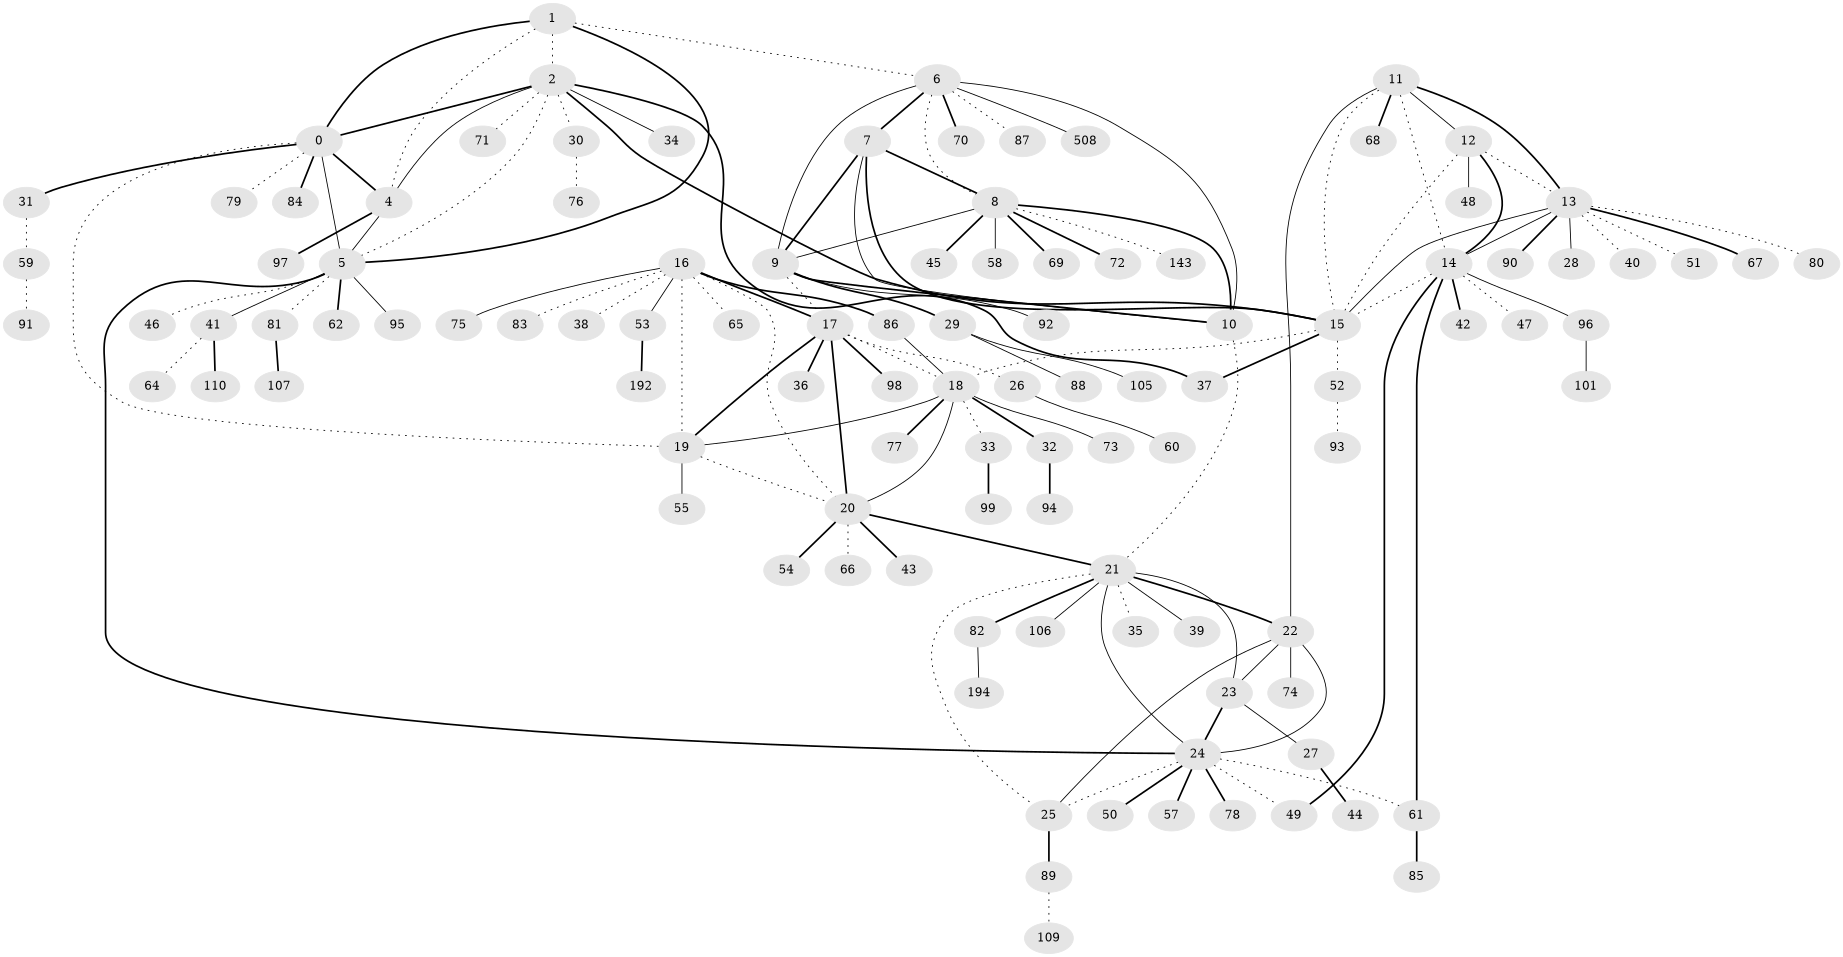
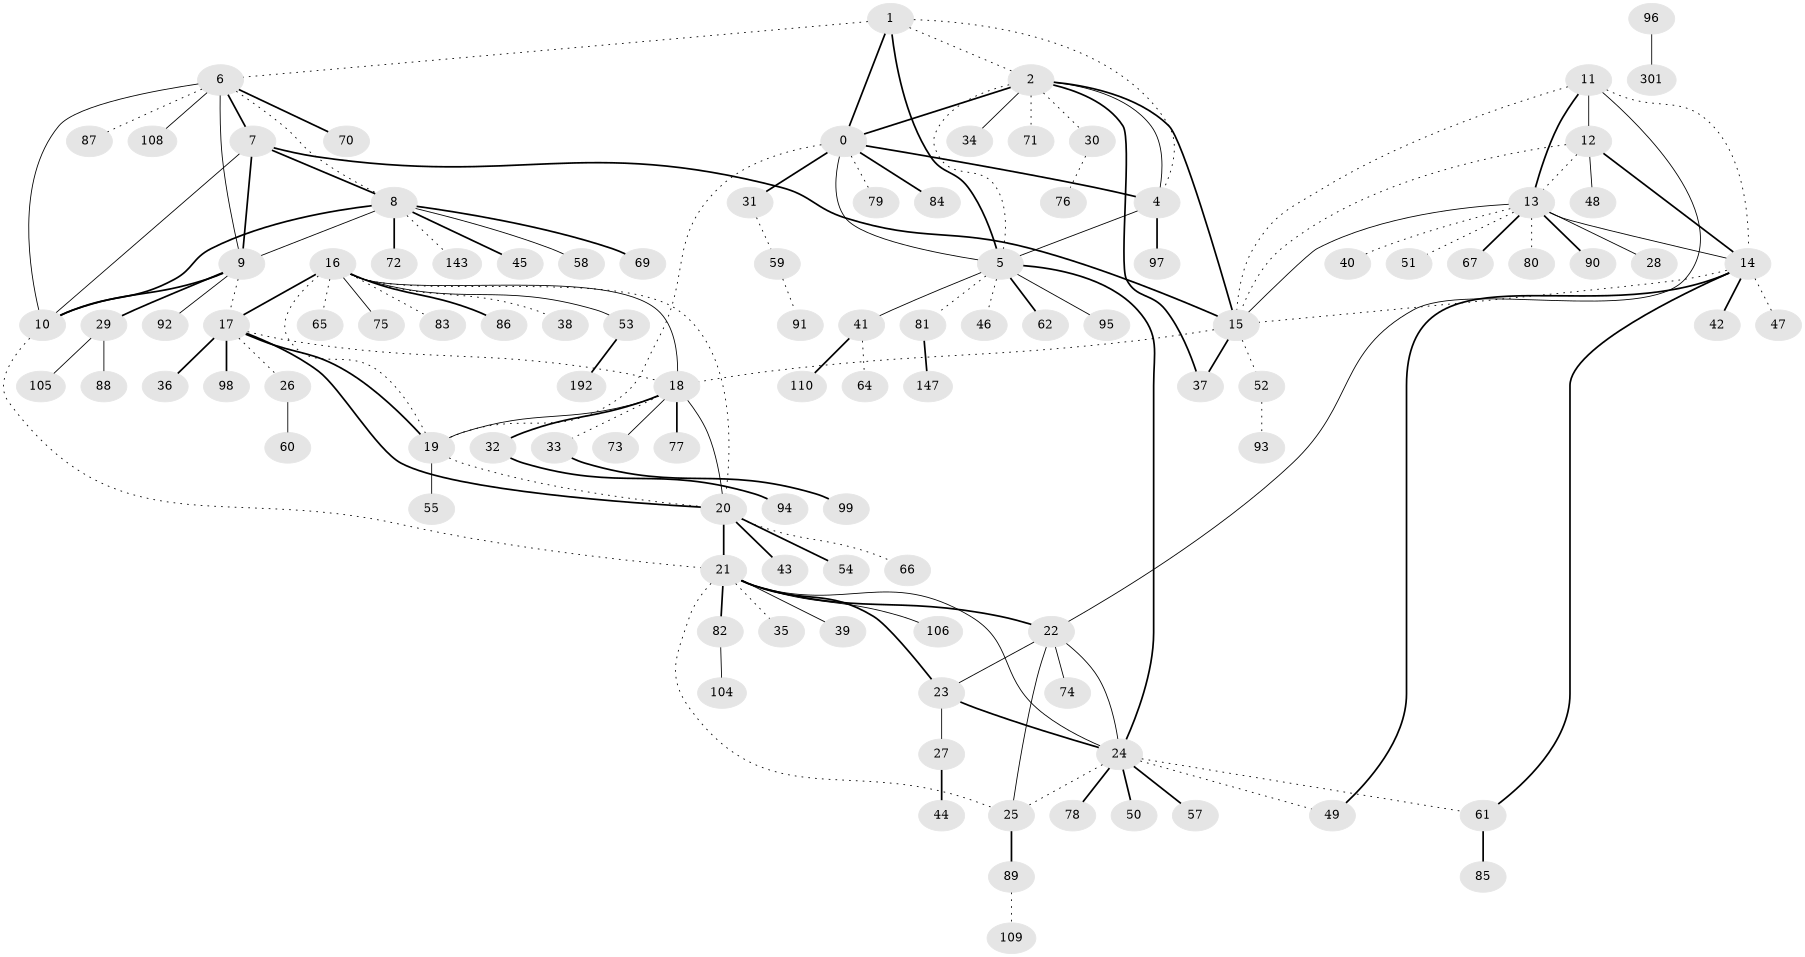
node "508": label "508" -> "108"
node "68": removed
edge "14" -- "96": removed
edge "86" -- "18": now "16" -- "18"
node "107": label "107" -> "147"
node "101": label "101" -> "301"
edge "21" -- "23": style solid -> bold
node "194": label "194" -> "104"
